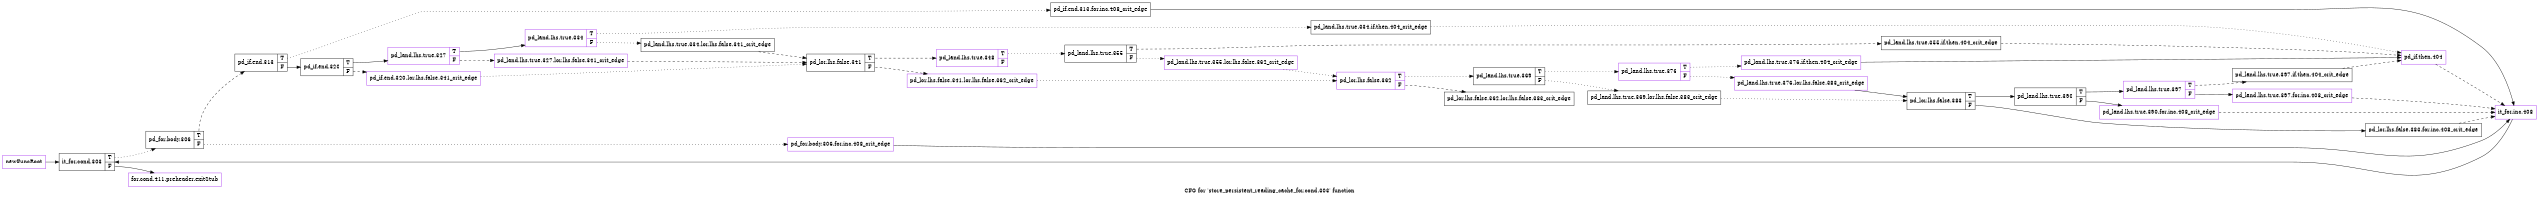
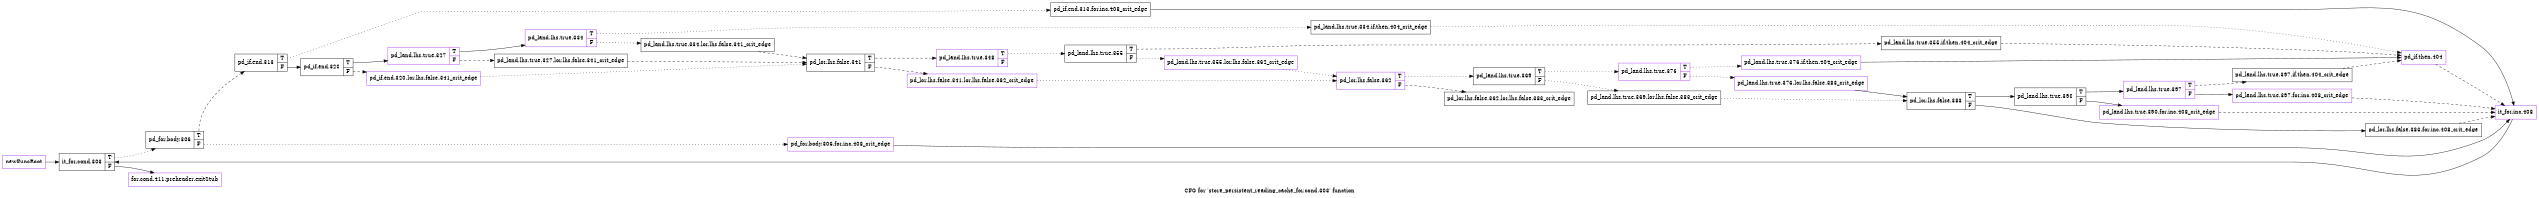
node "pd_land.lhs.true.327.lor.lhs.false.341_crit_edge": color purple -> black
